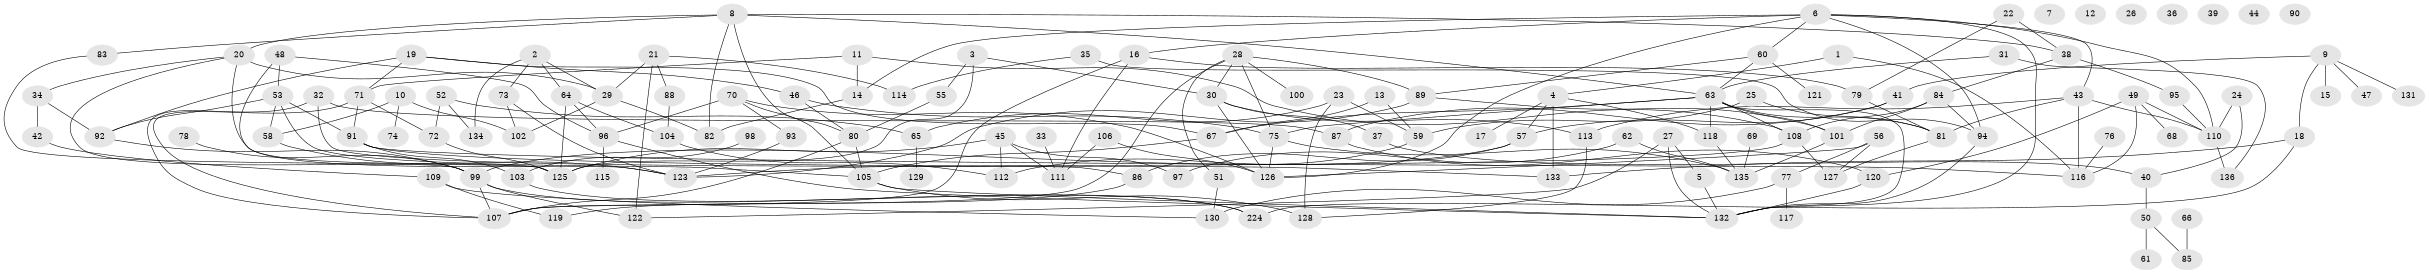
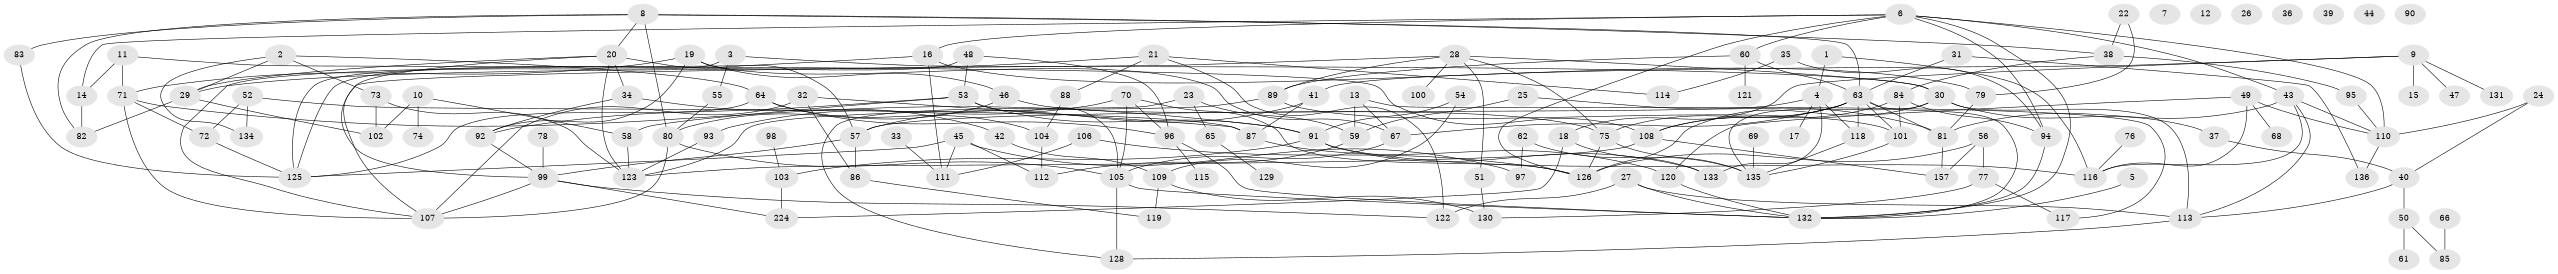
edge "20" -- "57": added
node "54": added
edge "13" -- "117": added
edge "30" -- "135": added
edge "52" -- "65": now "52" -- "87"
edge "27" -- "5": now "27" -- "113"
node "127": label "127" -> "157"
edge "40" -- "113": added
